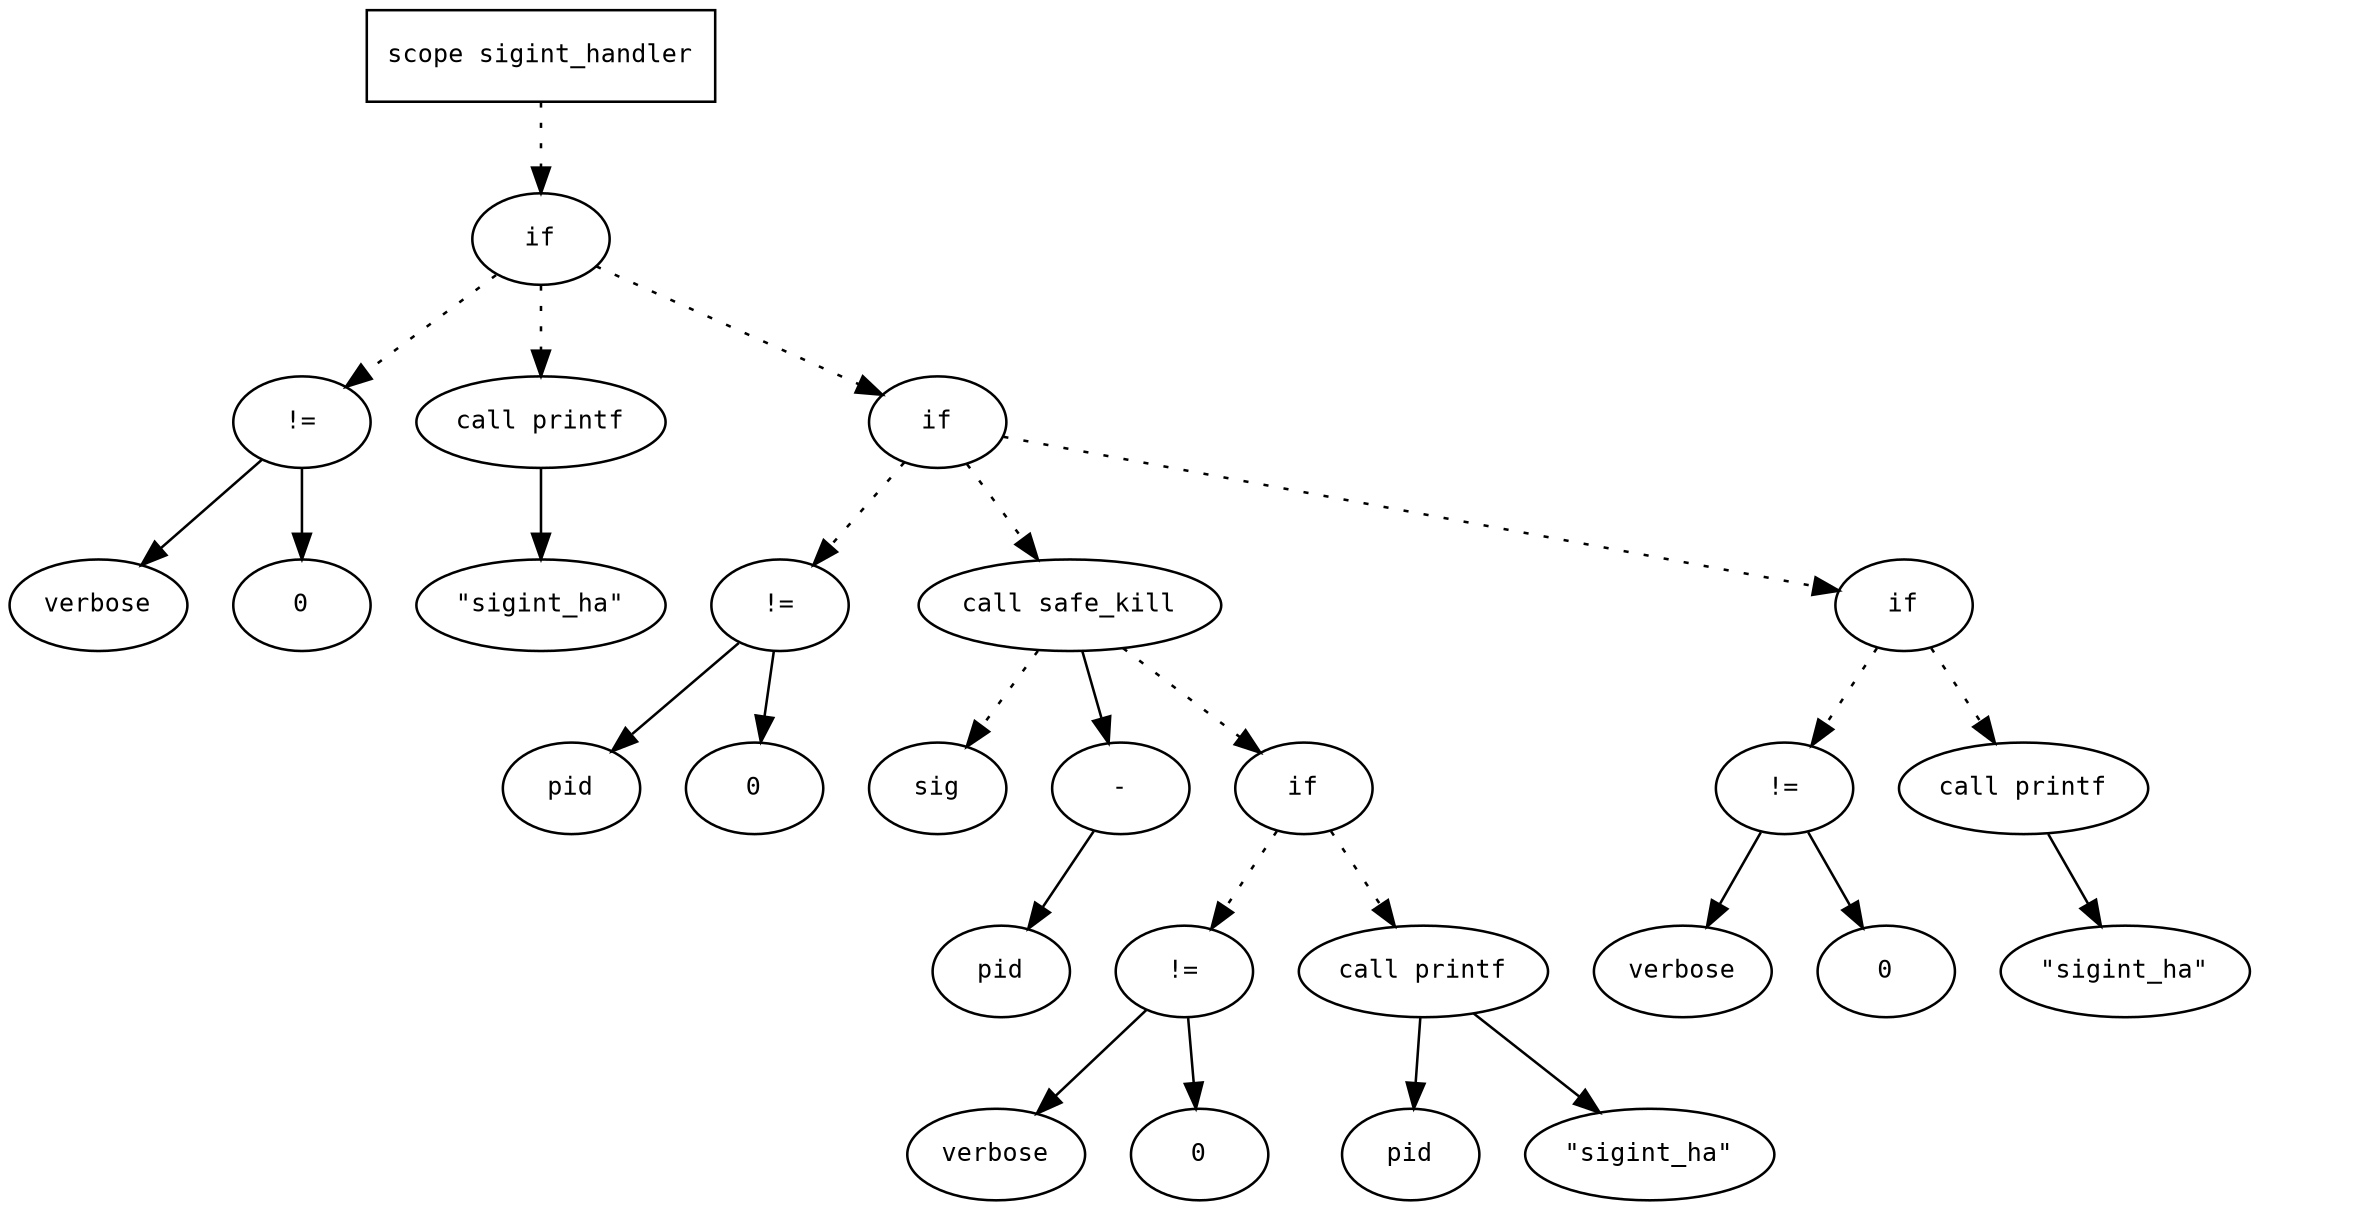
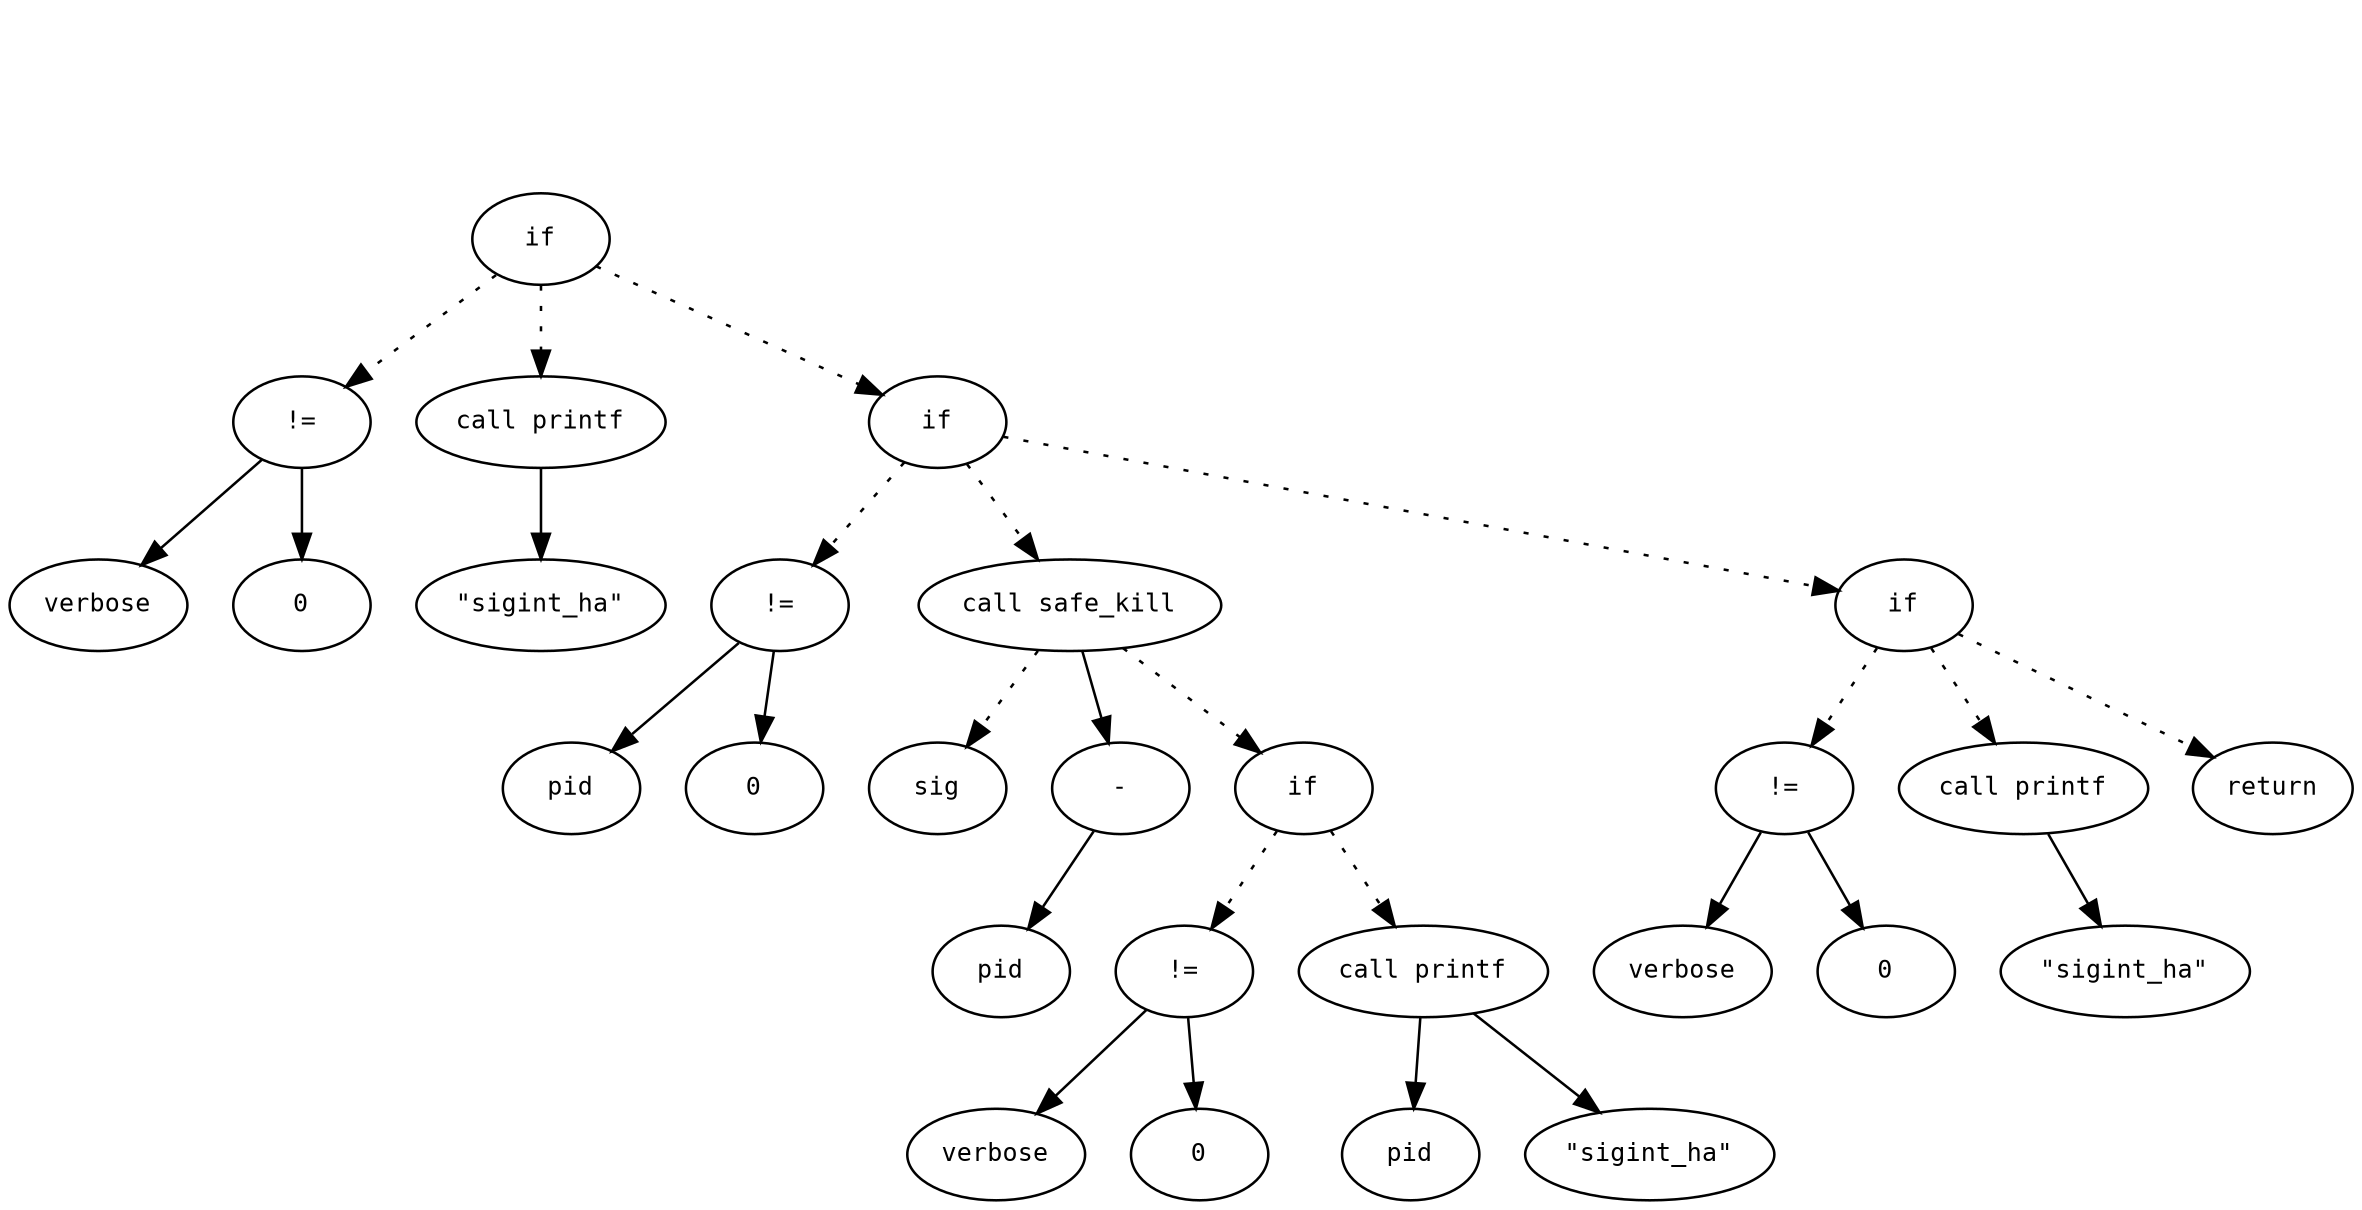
node "scope sigint_handler": removed
node "return": added
